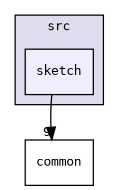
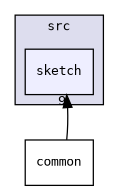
edge "sketch" -> "common": reversed
